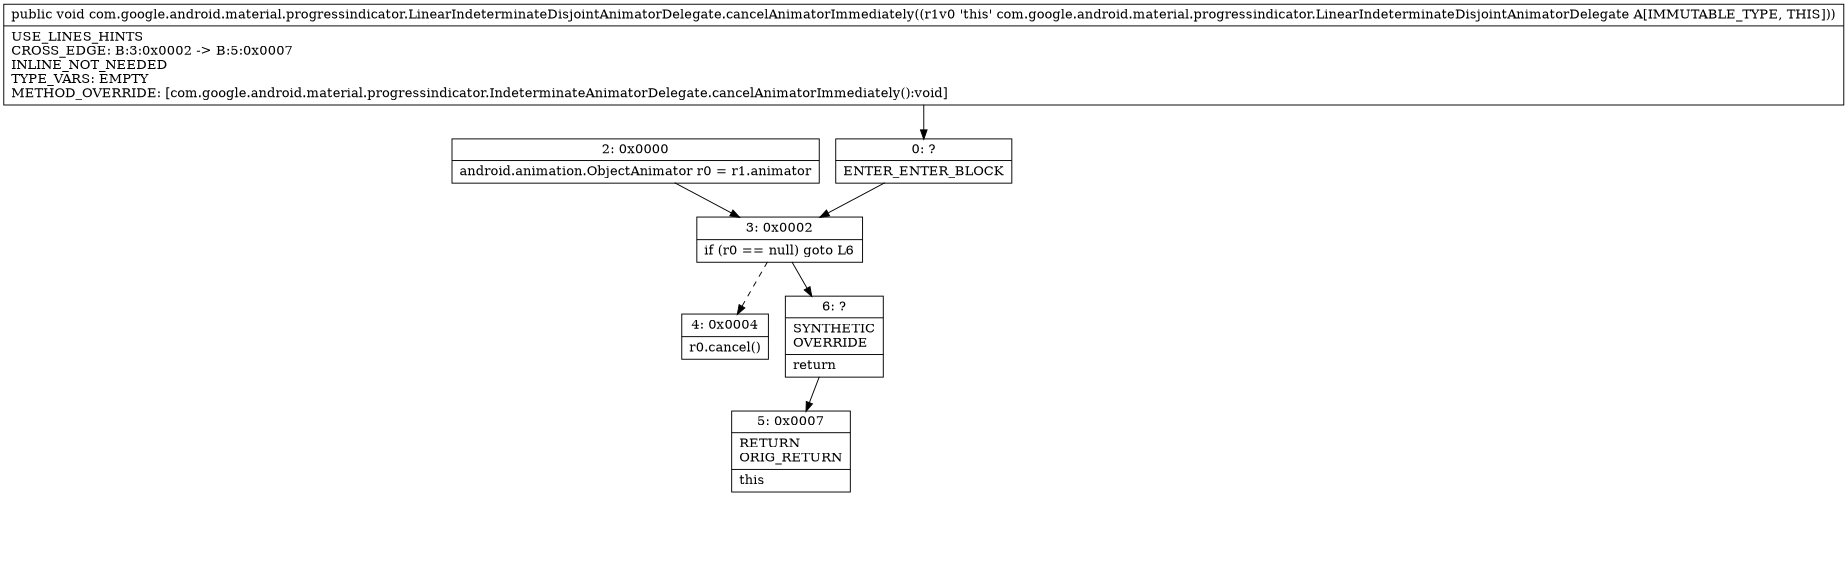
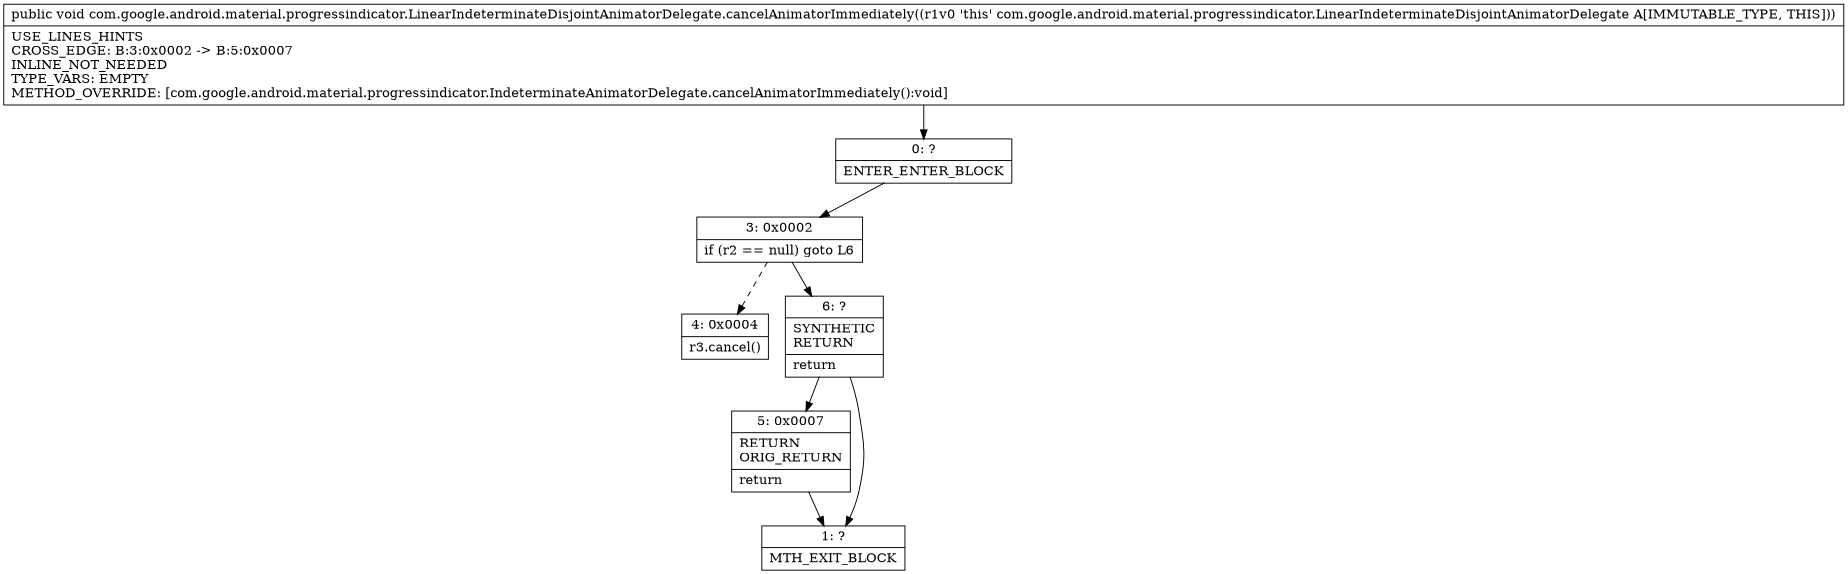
node "2: 0x0000": removed
node "3: 0x0002": text "if (r0 == null) goto L6" -> "if (r2 == null) goto L6"
node "6: ?": text "OVERRIDE" -> "RETURN"
node "4: 0x0004": text "r0.cancel()" -> "r3.cancel()"
node "5: 0x0007": text "this" -> "return"
node "1: ?": added
